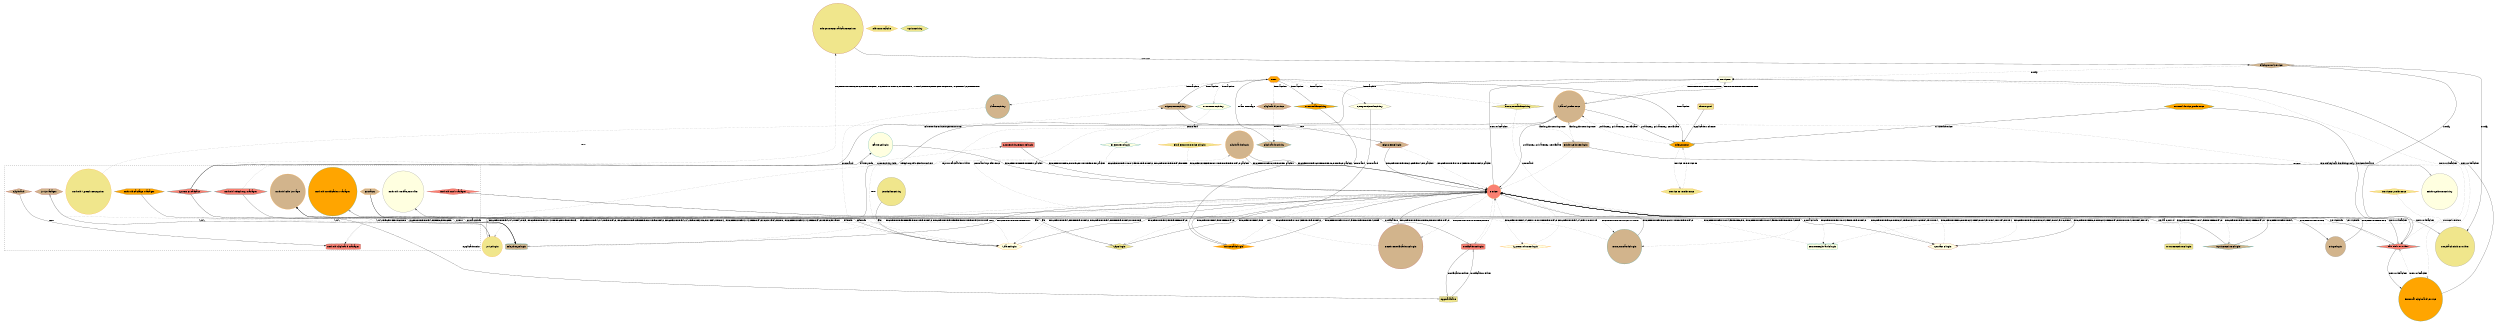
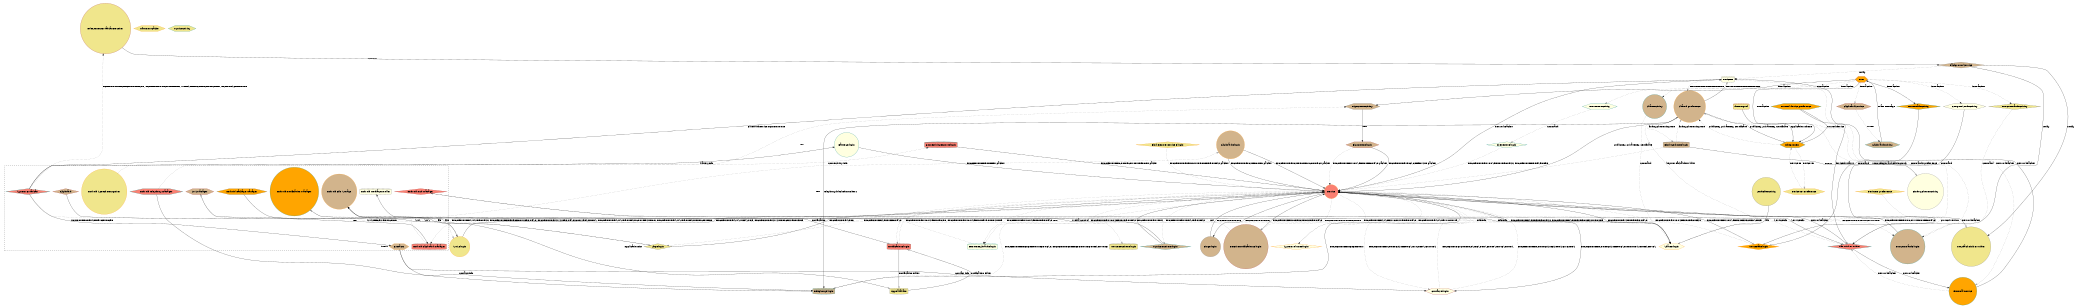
node "Android MediaController": shape circle -> cylinder
edge "System Broadcast" -> "TelephonyPlugin": now "System Broadcast" -> "Contacts"
node "External ClipboardService": label "External ClipboardService" -> "External Device"
